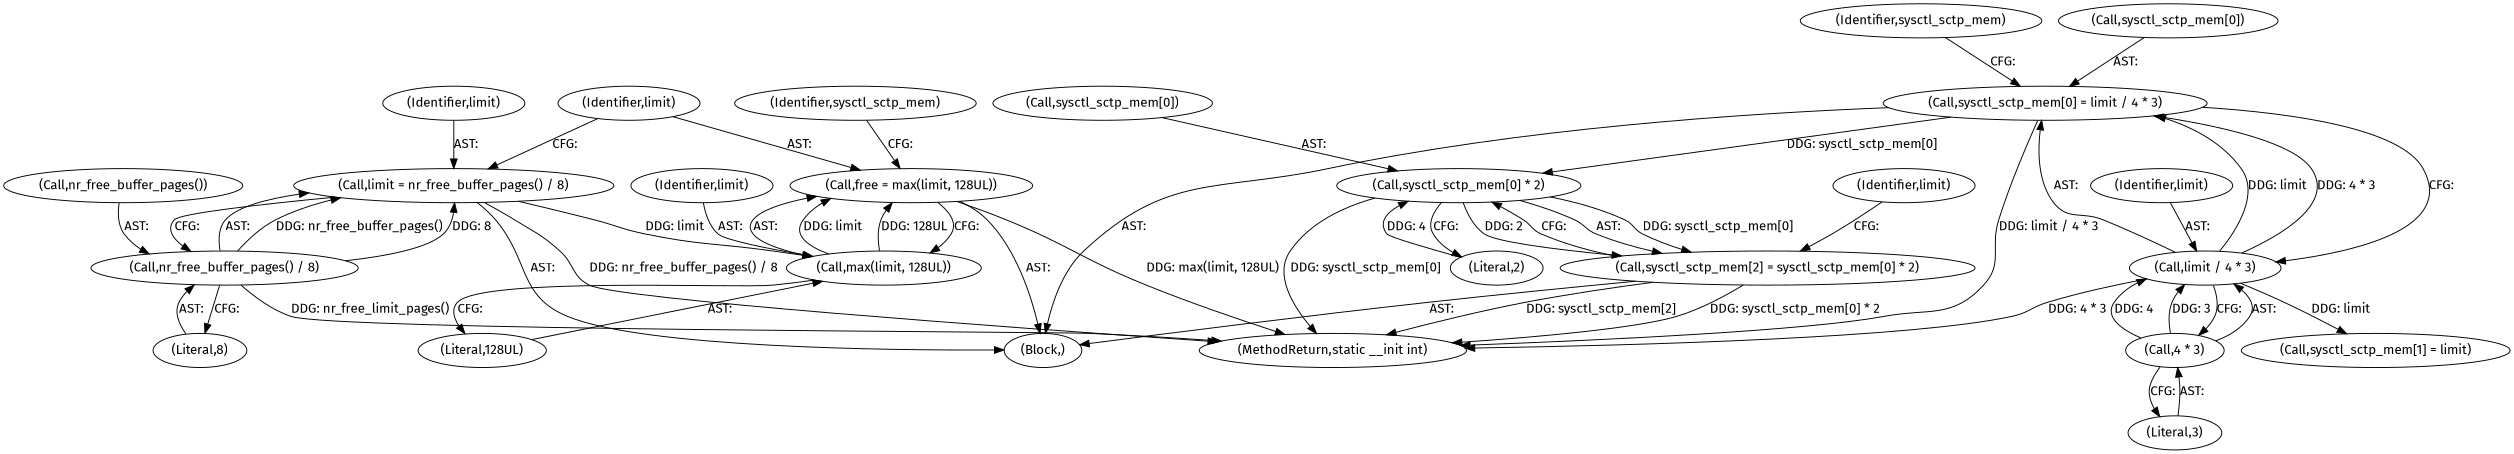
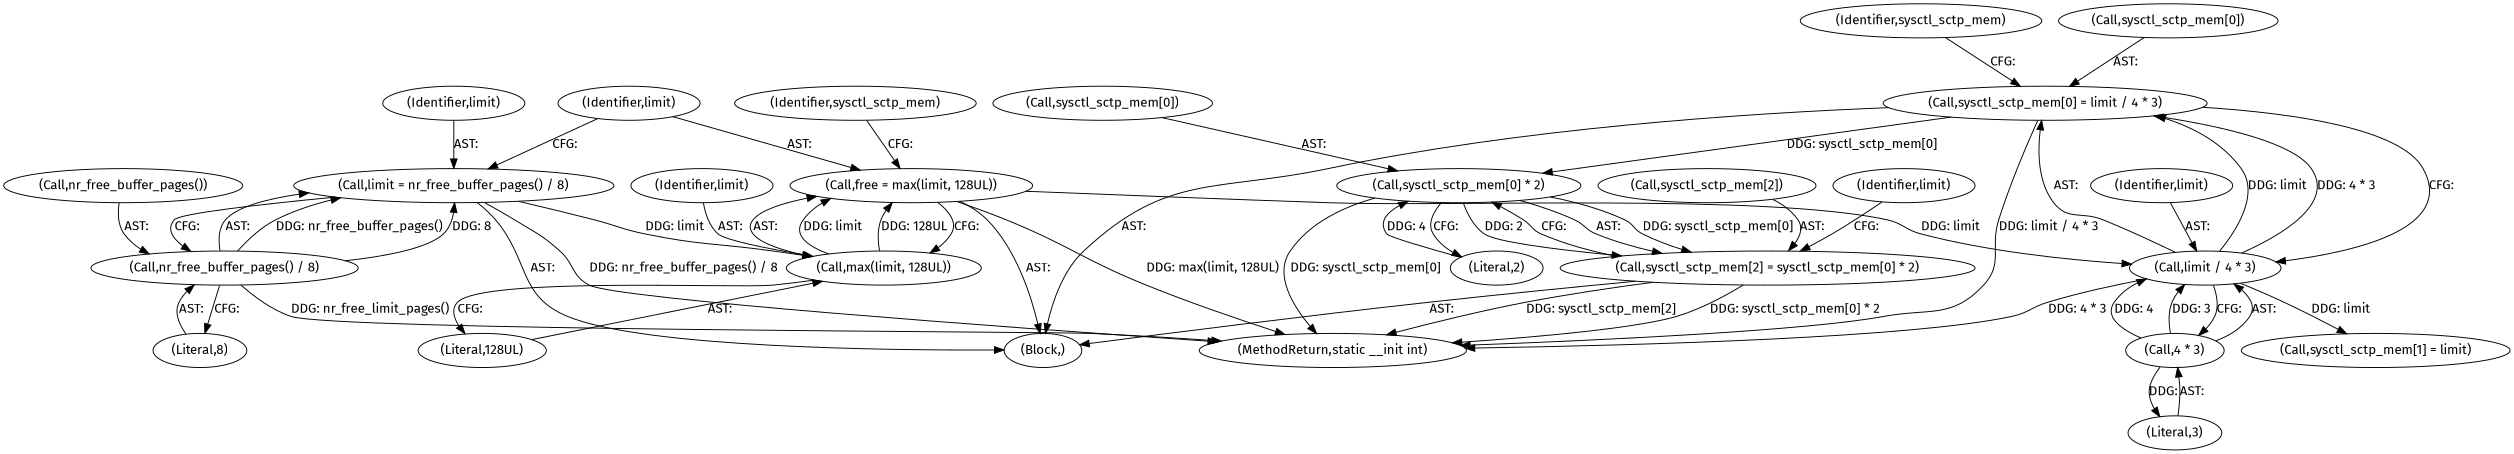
node "(Call,sysctl_sctp_mem[2])": added
edge "(Call,free = max(limit, 128UL))" -> "(Call,limit / 4 * 3)": added, label "DDG: limit"
edge "(Call,4 * 3)" -> "(Literal,3)": label "CFG: " -> "DDG: "
